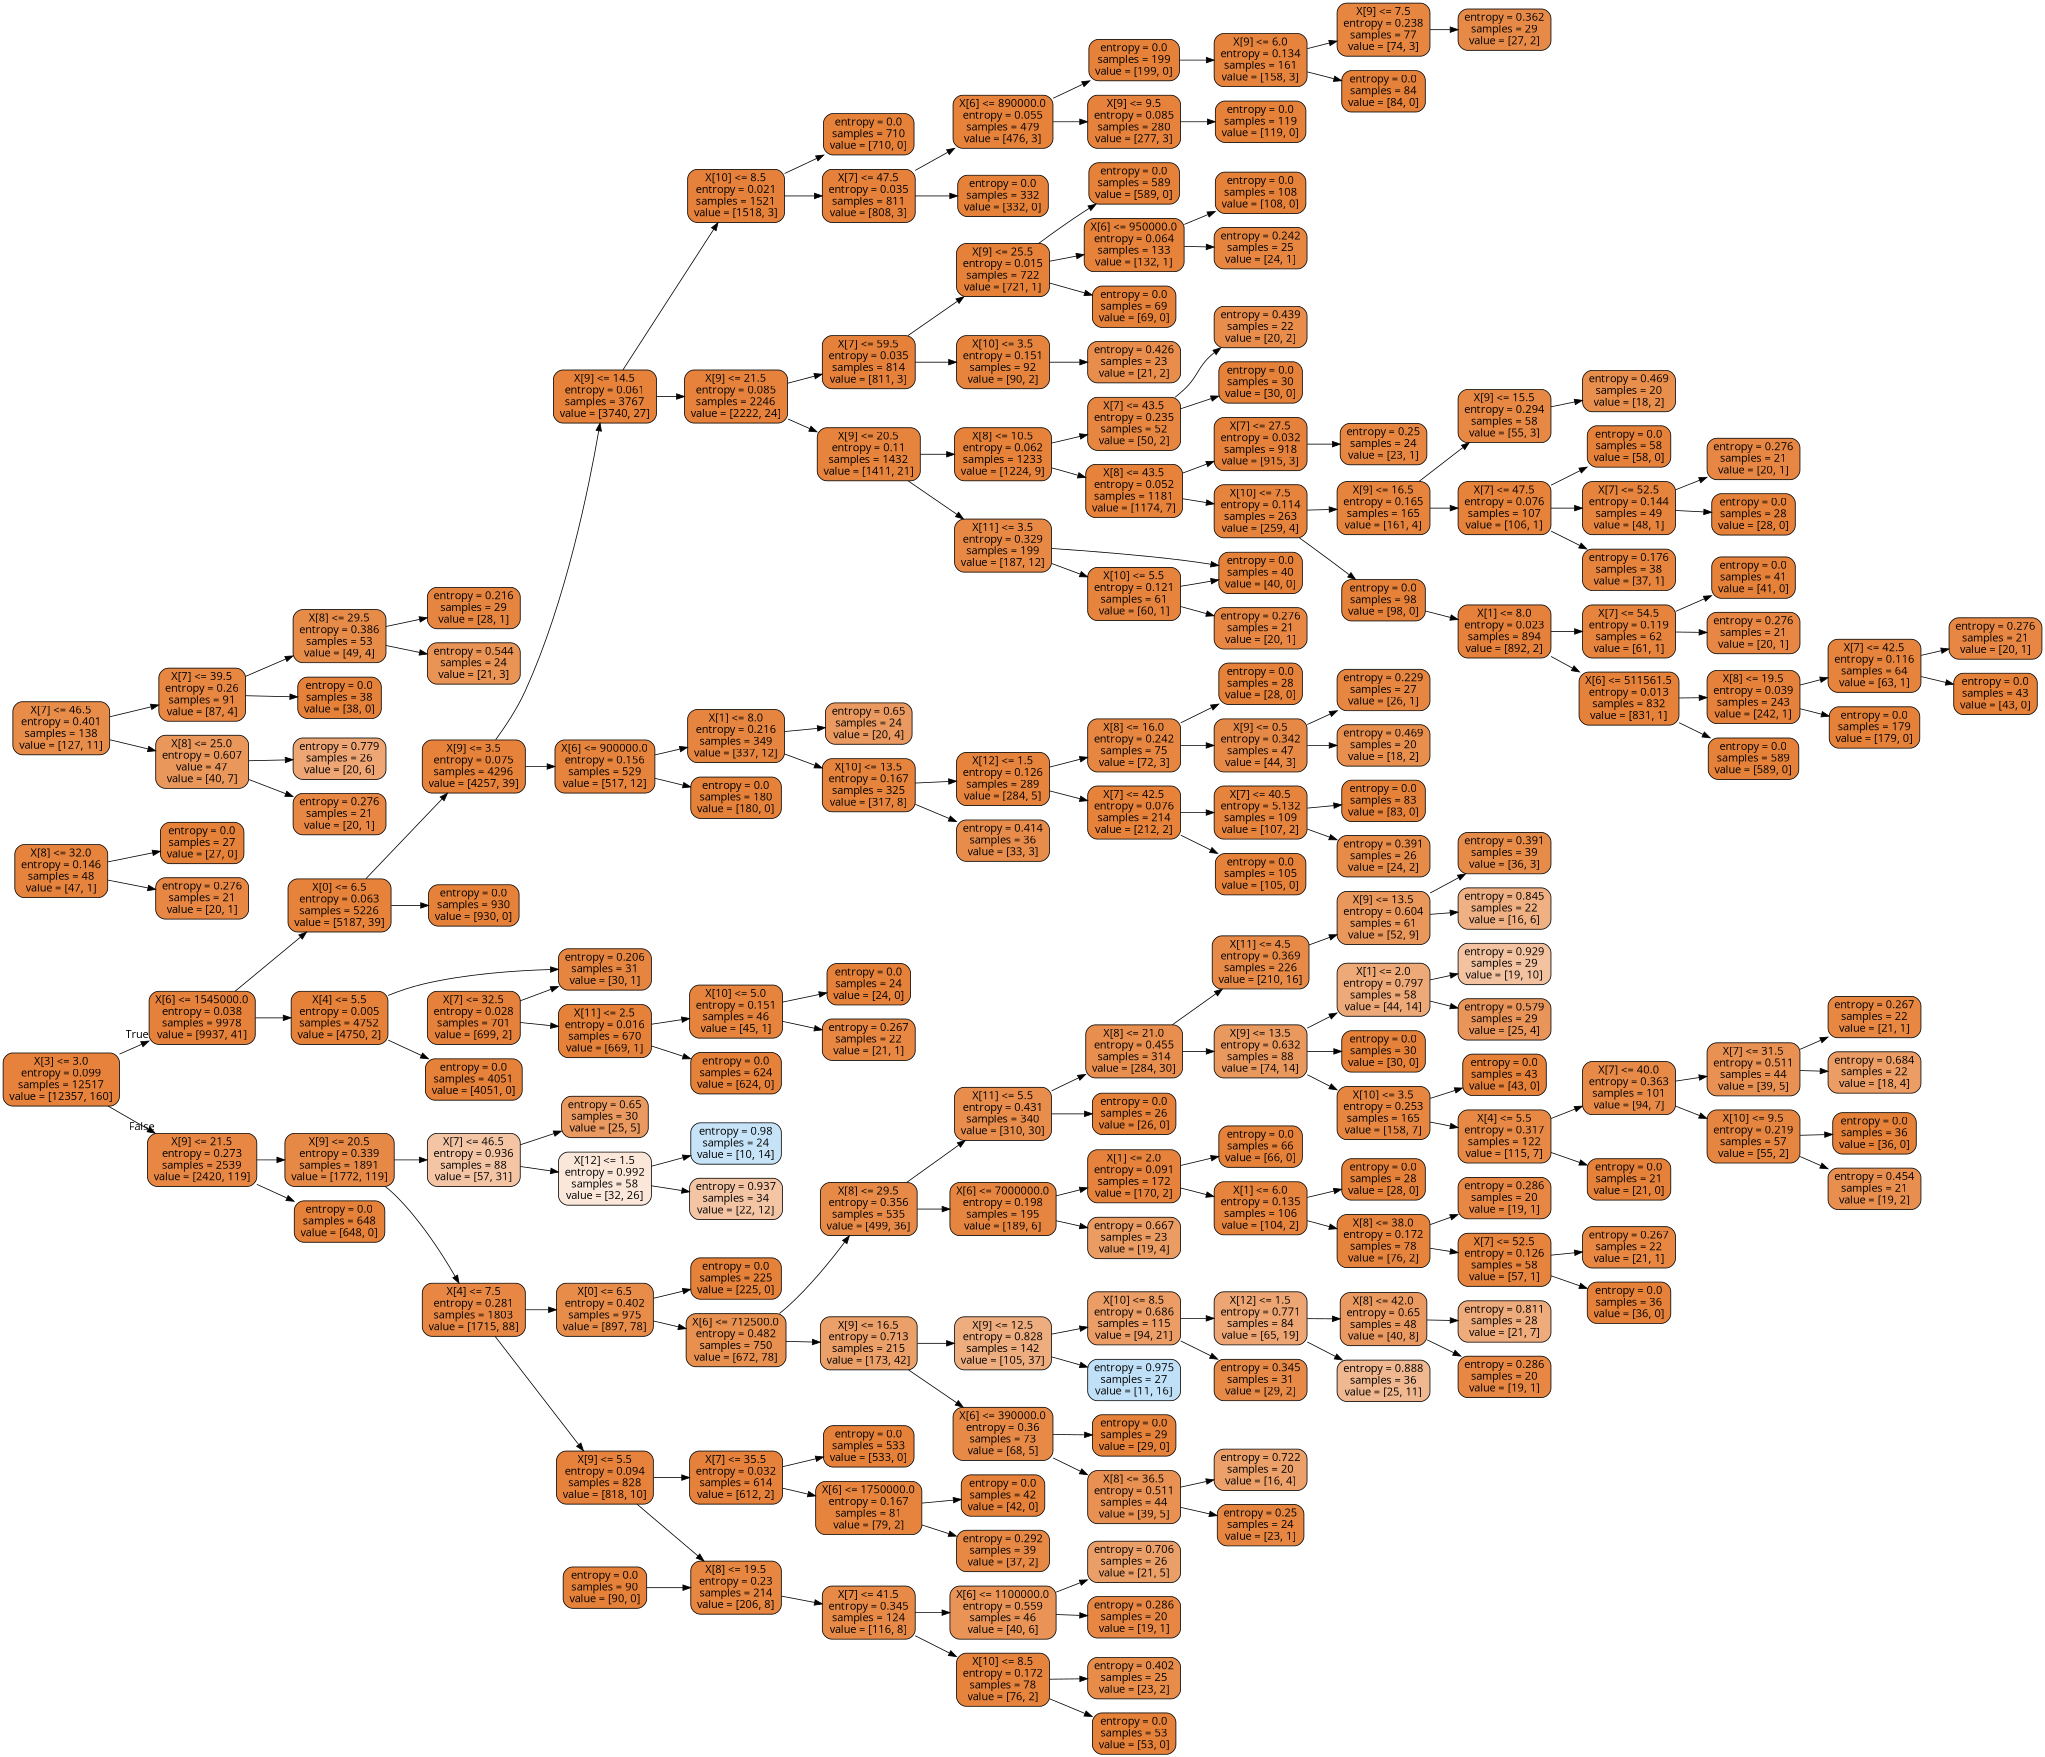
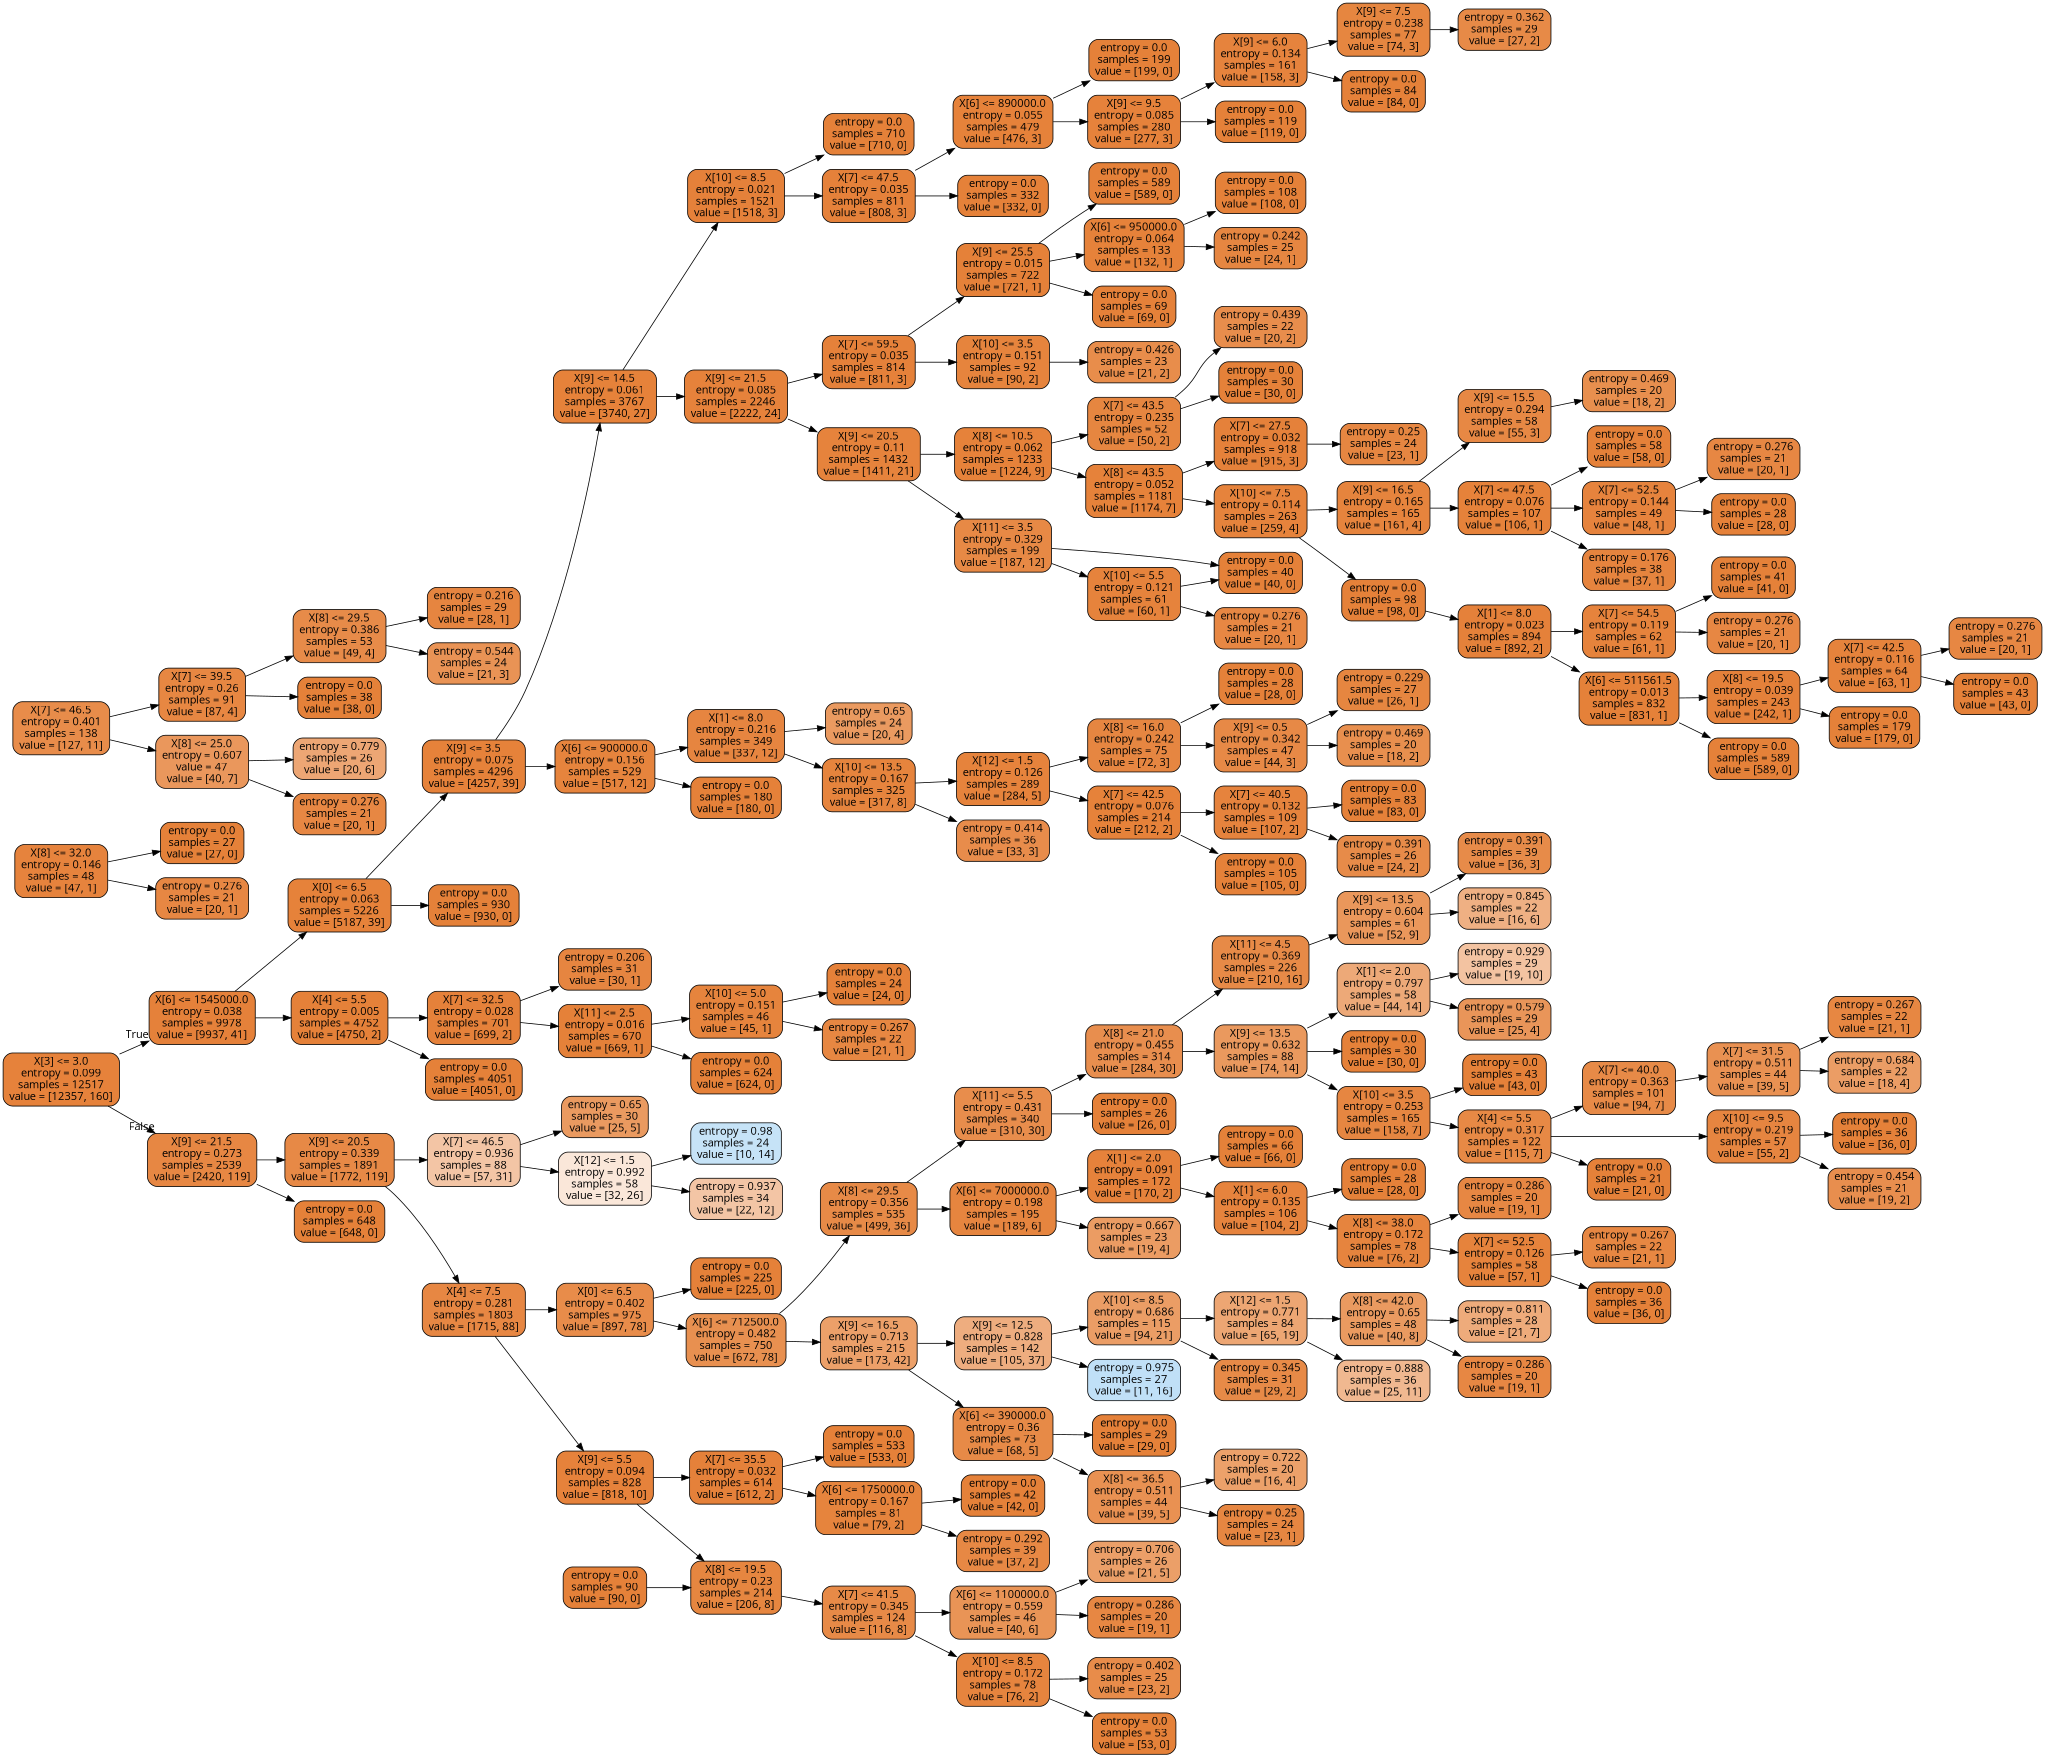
edge "entropy = 0.0 samples = 199 value = [199, 0]" -> "X[9] <= 6.0 entropy = 0.134 samples = 161 value = [158, 3]": now "X[9] <= 9.5 entropy = 0.085 samples = 280 value = [277, 3]" -> "X[9] <= 6.0 entropy = 0.134 samples = 161 value = [158, 3]"
node "X[7] <= 40.5 entropy = 5.132 samples = 109 value = [107, 2]": label "X[7] <= 40.5 entropy = 5.132 samples = 109 value = [107, 2]" -> "X[7] <= 40.5 entropy = 0.132 samples = 109 value = [107, 2]"
edge "X[4] <= 5.5 entropy = 0.005 samples = 4752 value = [4750, 2]" -> "entropy = 0.206 samples = 31 value = [30, 1]": now "X[4] <= 5.5 entropy = 0.005 samples = 4752 value = [4750, 2]" -> "X[7] <= 32.5 entropy = 0.028 samples = 701 value = [699, 2]"
edge "X[7] <= 40.0 entropy = 0.363 samples = 101 value = [94, 7]" -> "X[10] <= 9.5 entropy = 0.219 samples = 57 value = [55, 2]": now "X[4] <= 5.5 entropy = 0.317 samples = 122 value = [115, 7]" -> "X[10] <= 9.5 entropy = 0.219 samples = 57 value = [55, 2]"
